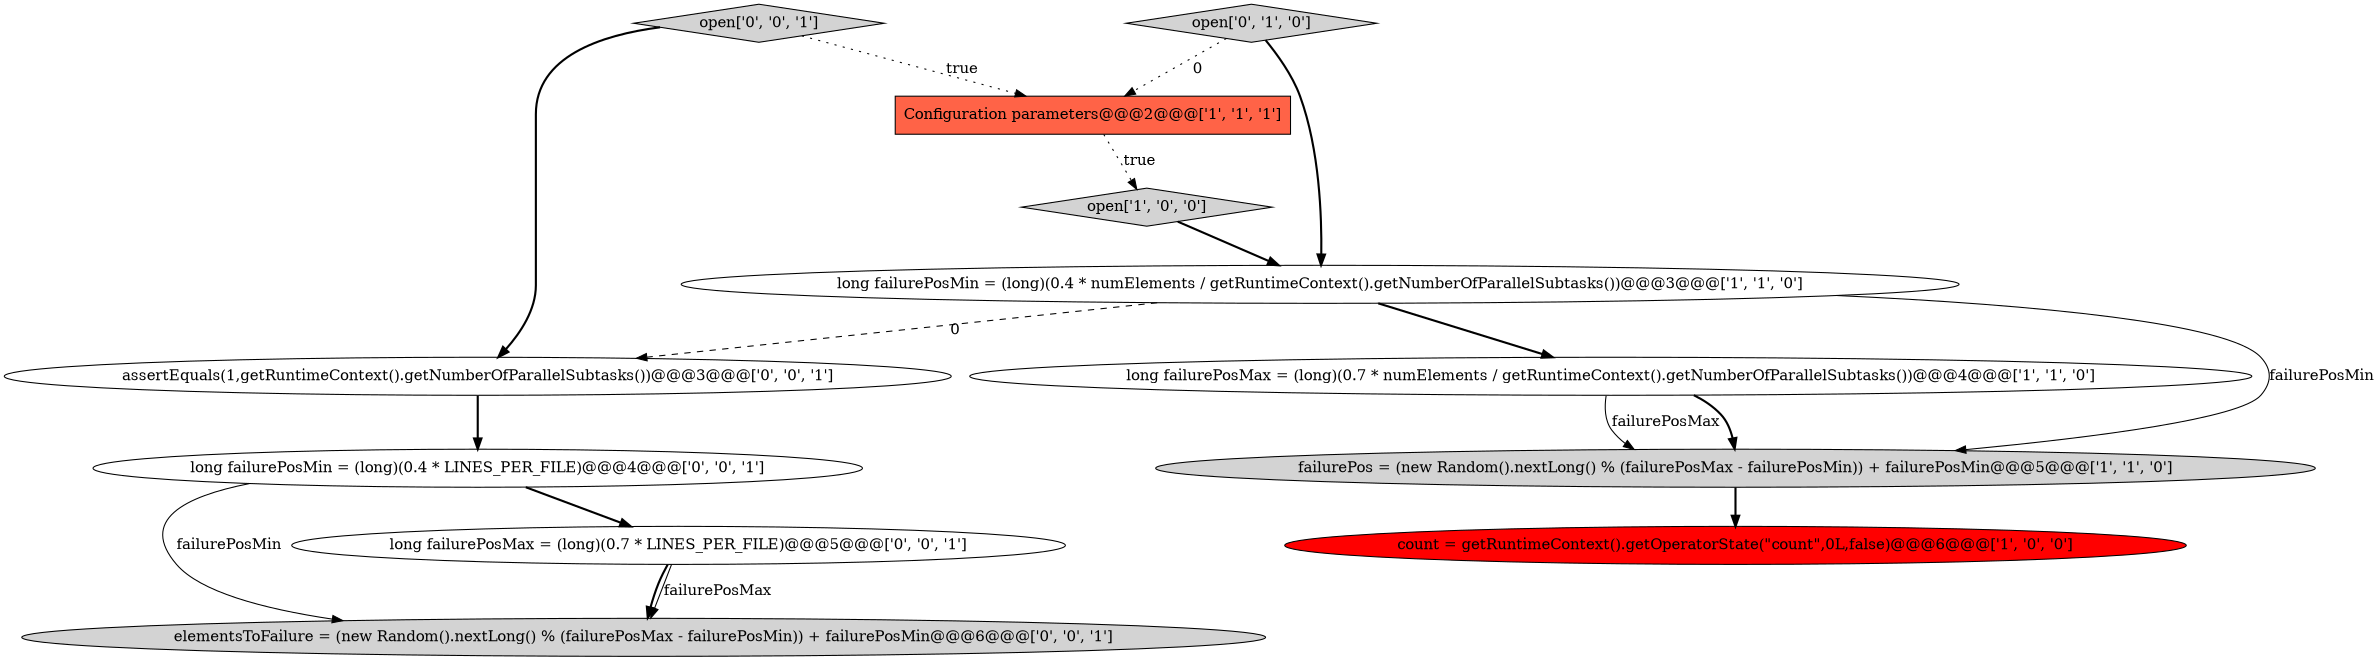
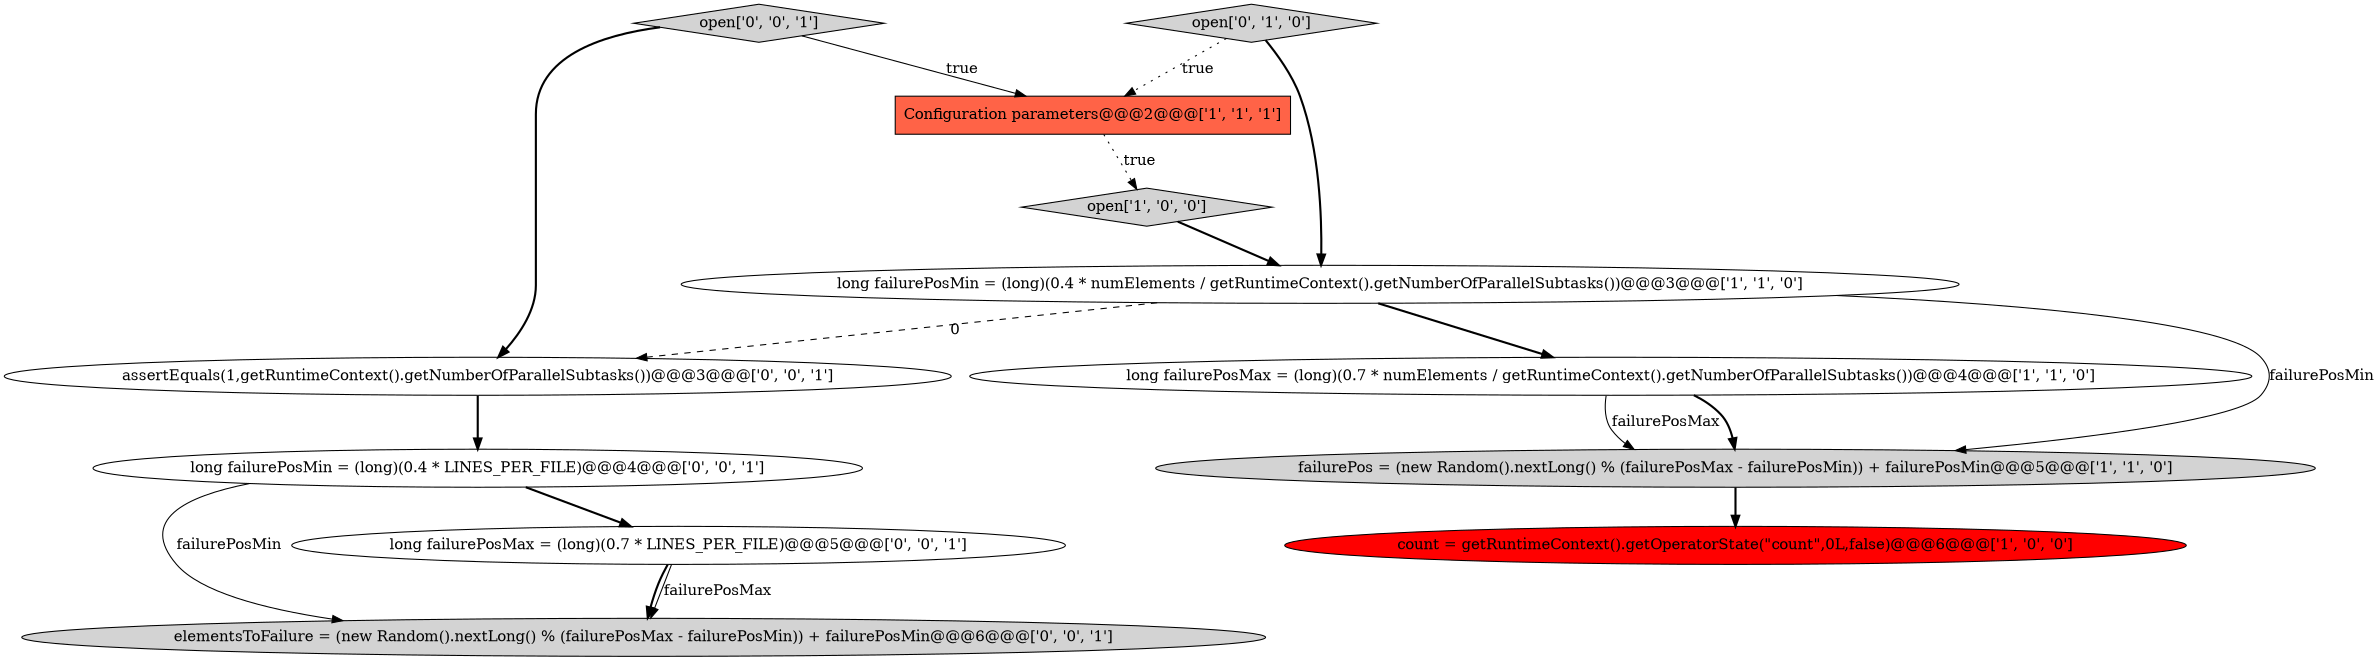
edge "open['0', '0', '1']" -> "Configuration parameters@@@2@@@['1', '1', '1']": style dotted -> solid
edge "open['0', '1', '0']" -> "Configuration parameters@@@2@@@['1', '1', '1']": label "0" -> "true"
